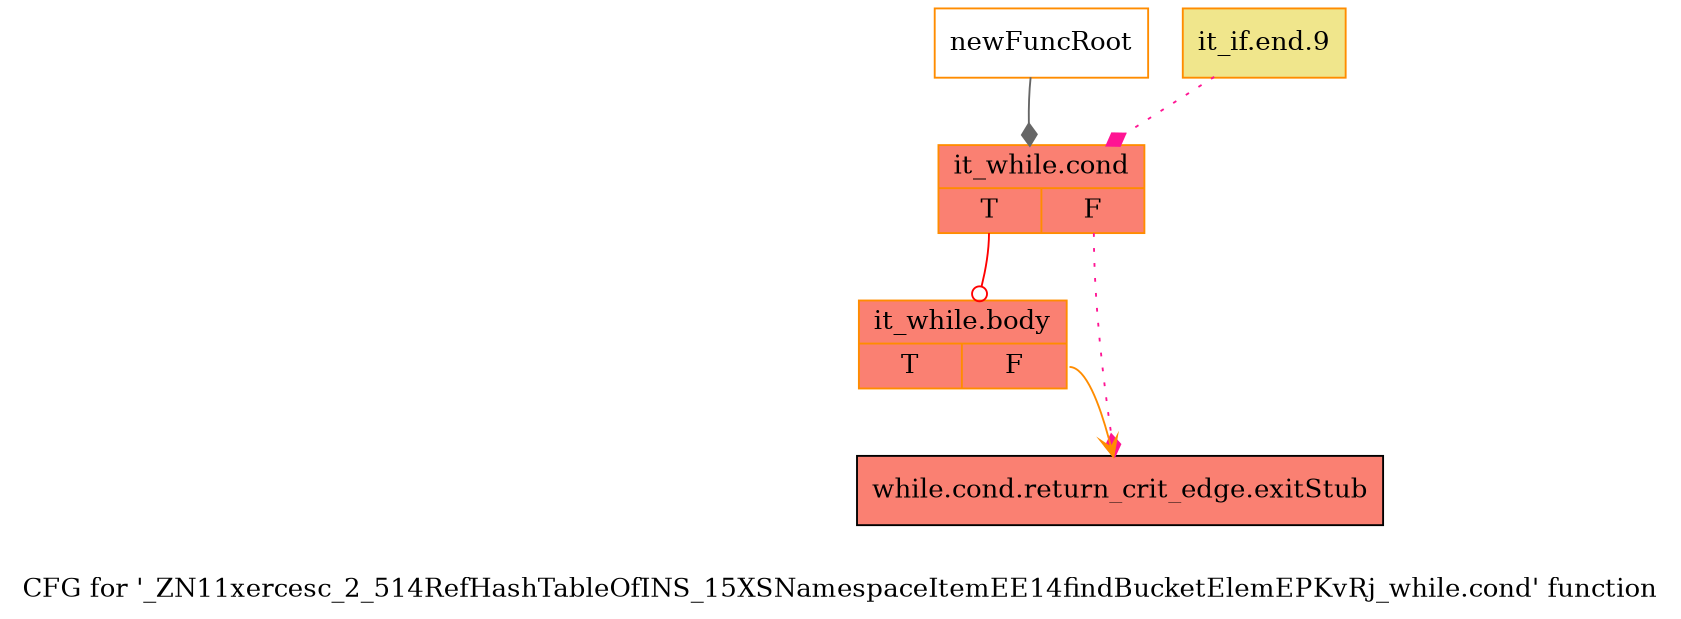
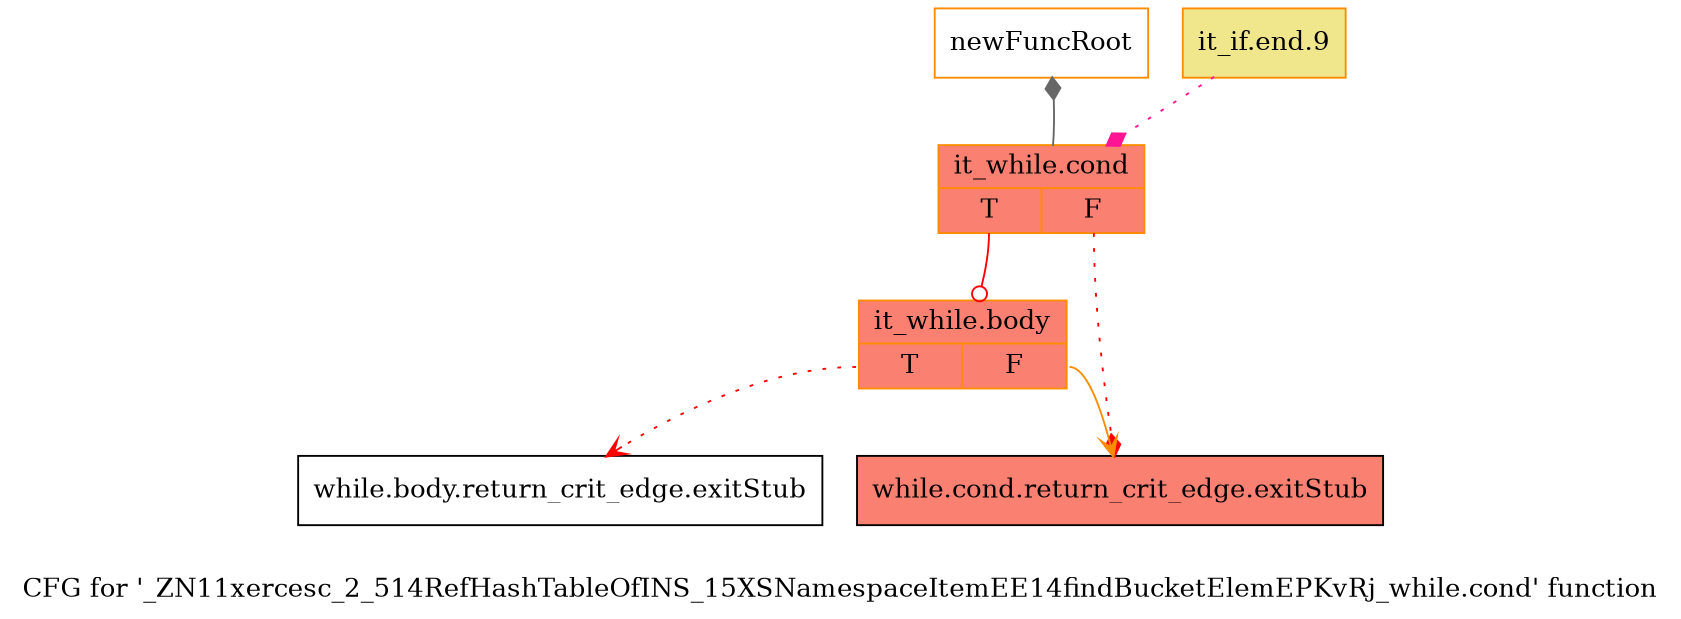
edge "newFuncRoot" -> "it_while.cond": reversed
edge "it_while.cond" -> "while.cond.return_crit_edge.exitStub": color deeppink -> red
node "while.body.return_crit_edge.exitStub": added
